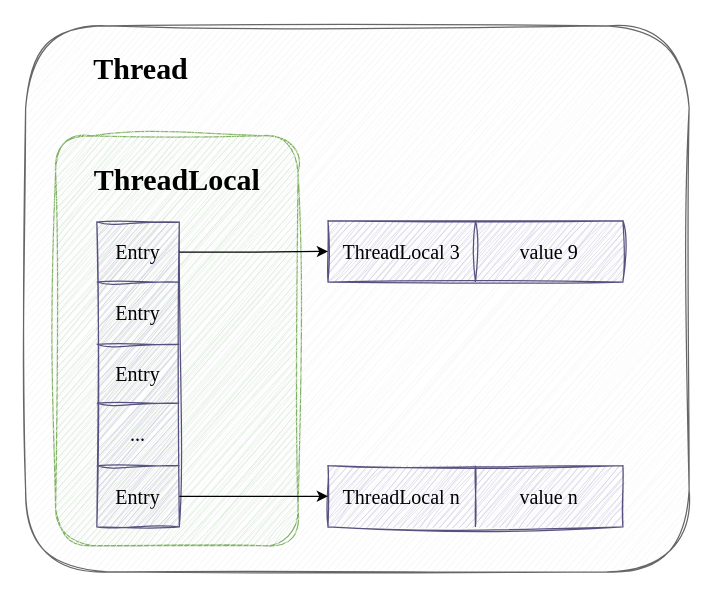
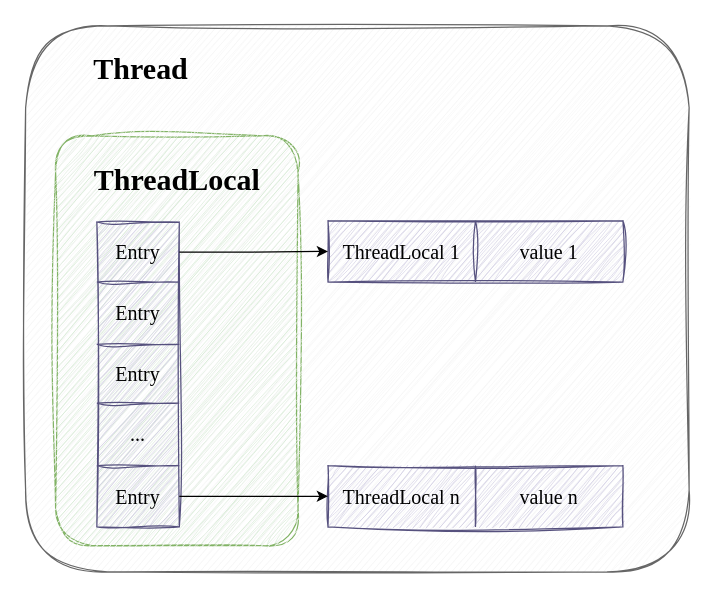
node "ThreadLocal 3": label "ThreadLocal 3" -> "ThreadLocal 1"
node "value 9": label "value 9" -> "value 1"
